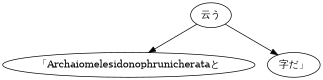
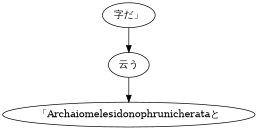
edge "云う" -> "字だ」": reversed
